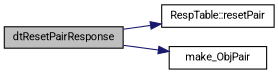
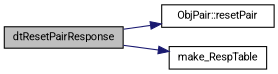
node "RespTable::resetPair": label "RespTable::resetPair" -> "ObjPair::resetPair"
node "make_ObjPair": label "make_ObjPair" -> "make_RespTable"
